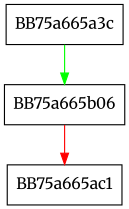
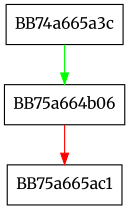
node "BB75a665a3c": label "BB75a665a3c" -> "BB74a665a3c"
node "BB75a665b06": label "BB75a665b06" -> "BB75a664b06"
